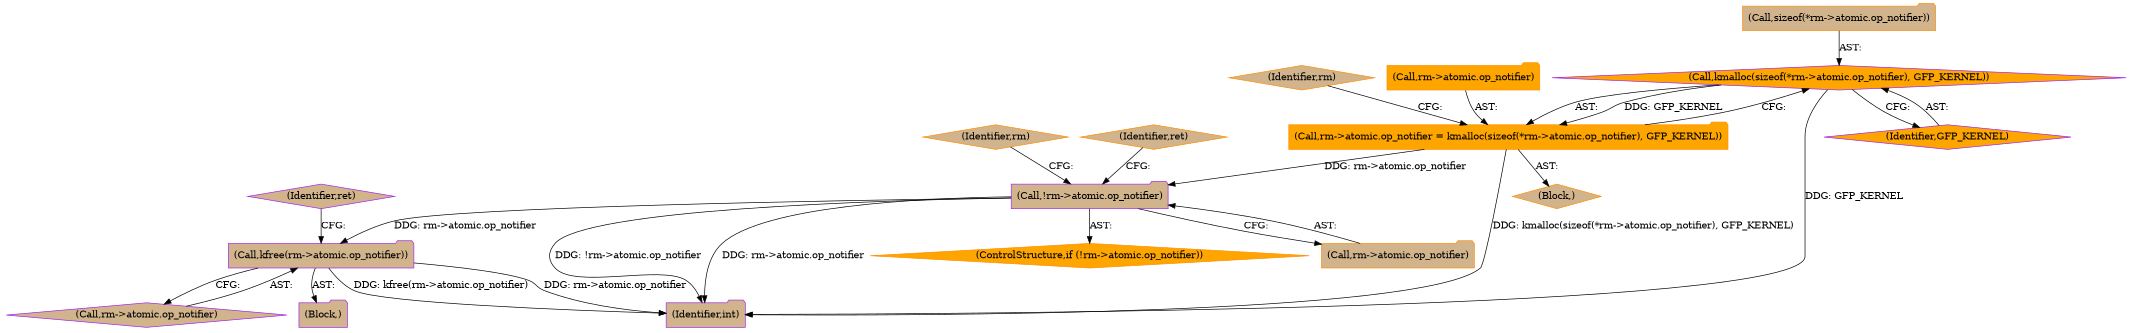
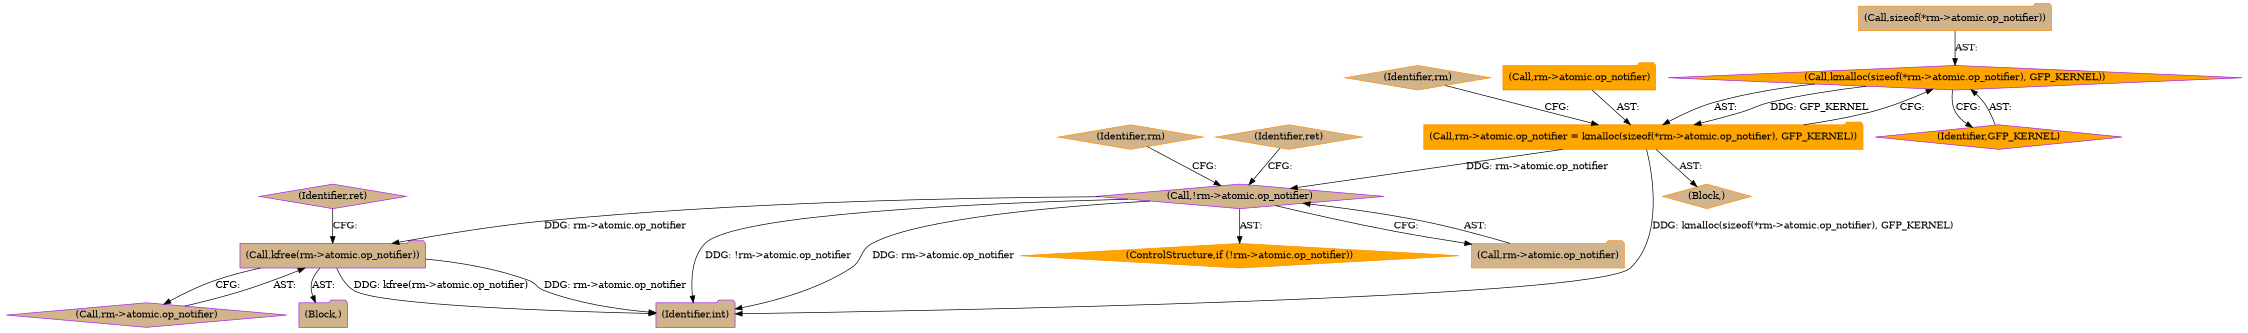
node "(Call,!rm->atomic.op_notifier)": shape folder -> diamond
edge "(Call,kmalloc(sizeof(*rm->atomic.op_notifier), GFP_KERNEL))" -> "(Identifier,int)": removed, label "DDG: GFP_KERNEL"
